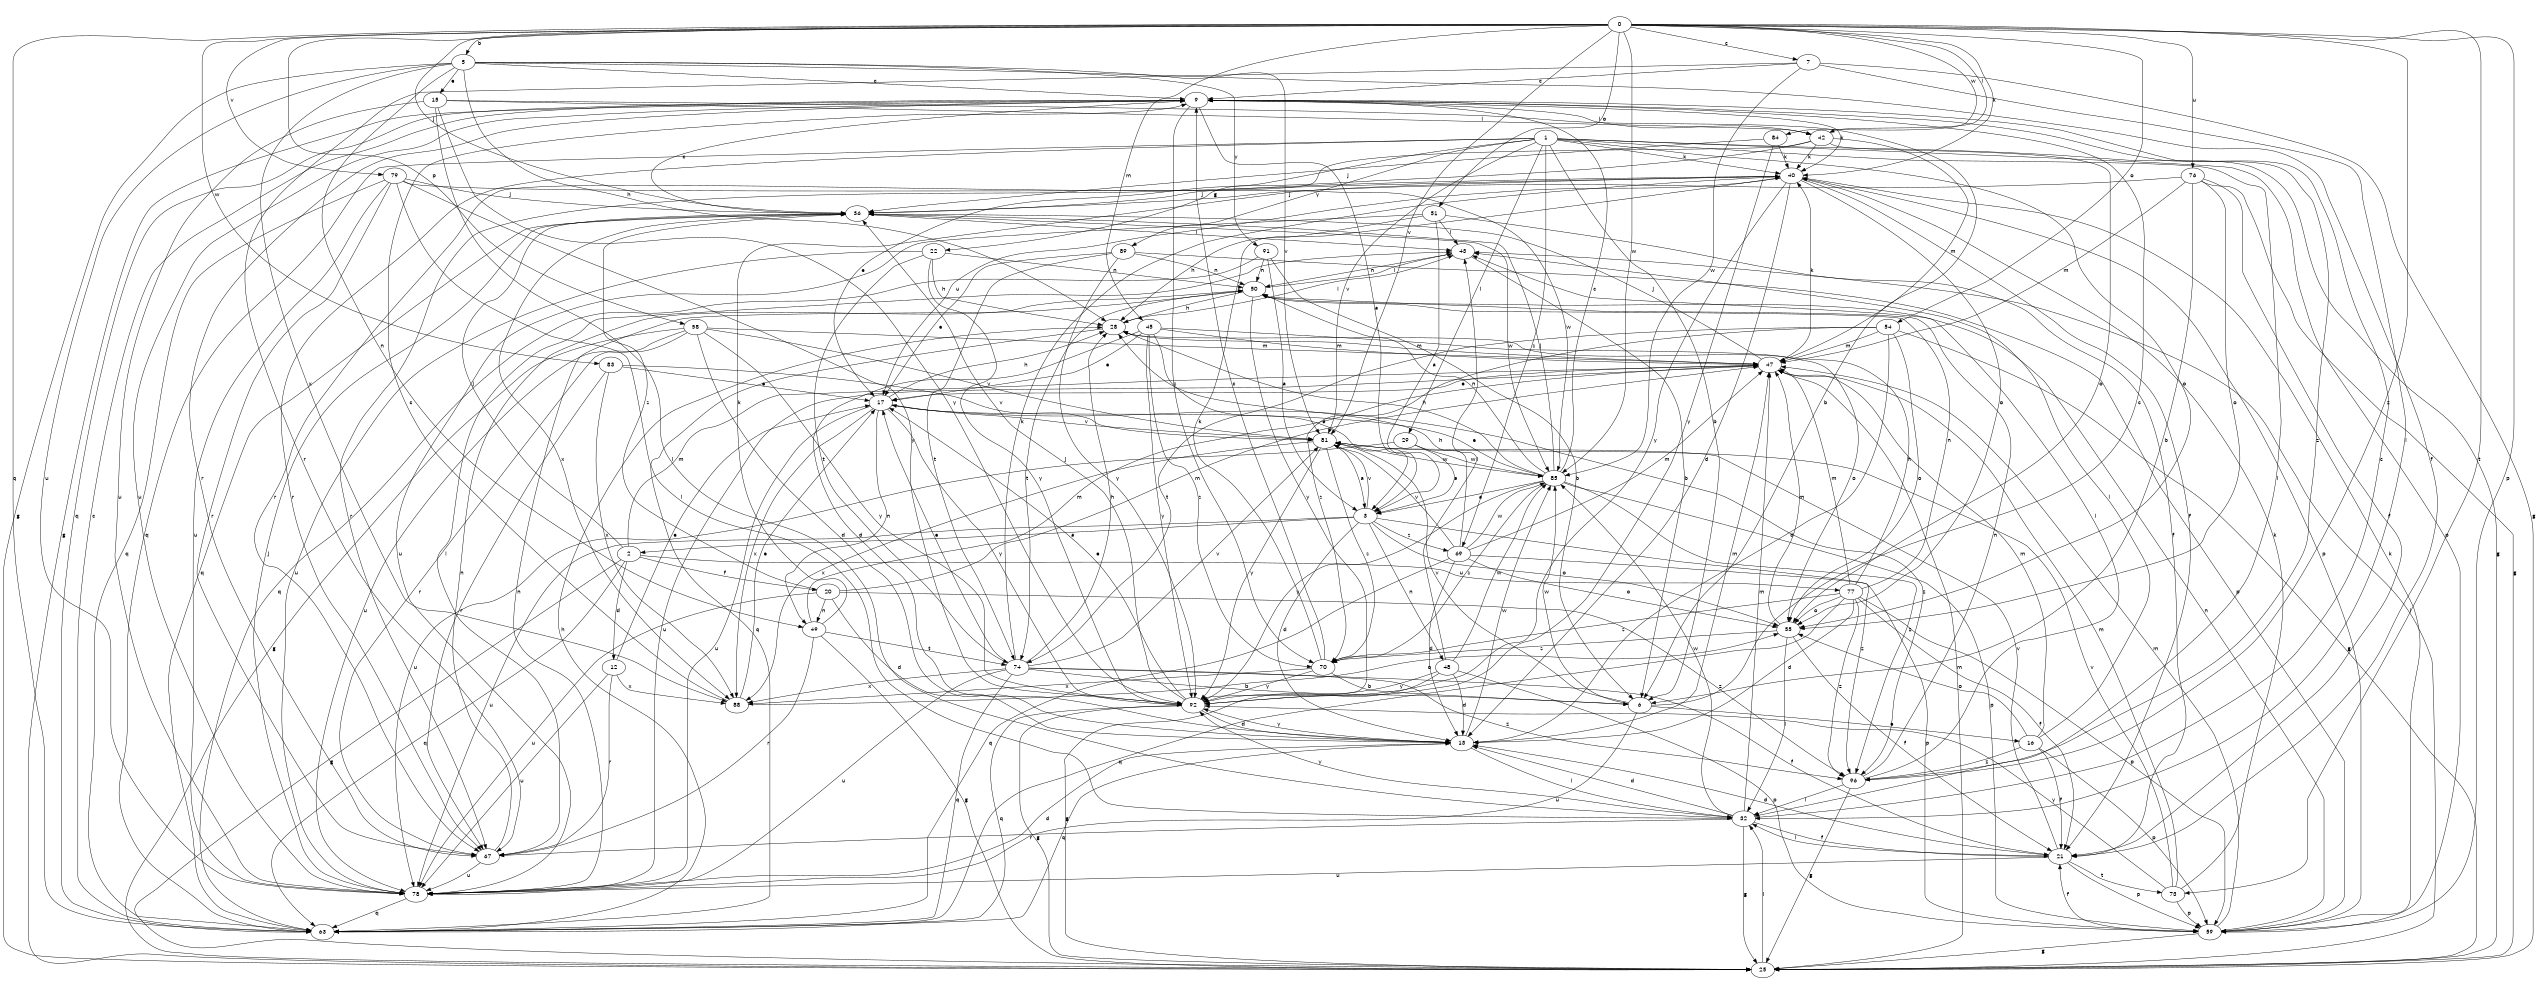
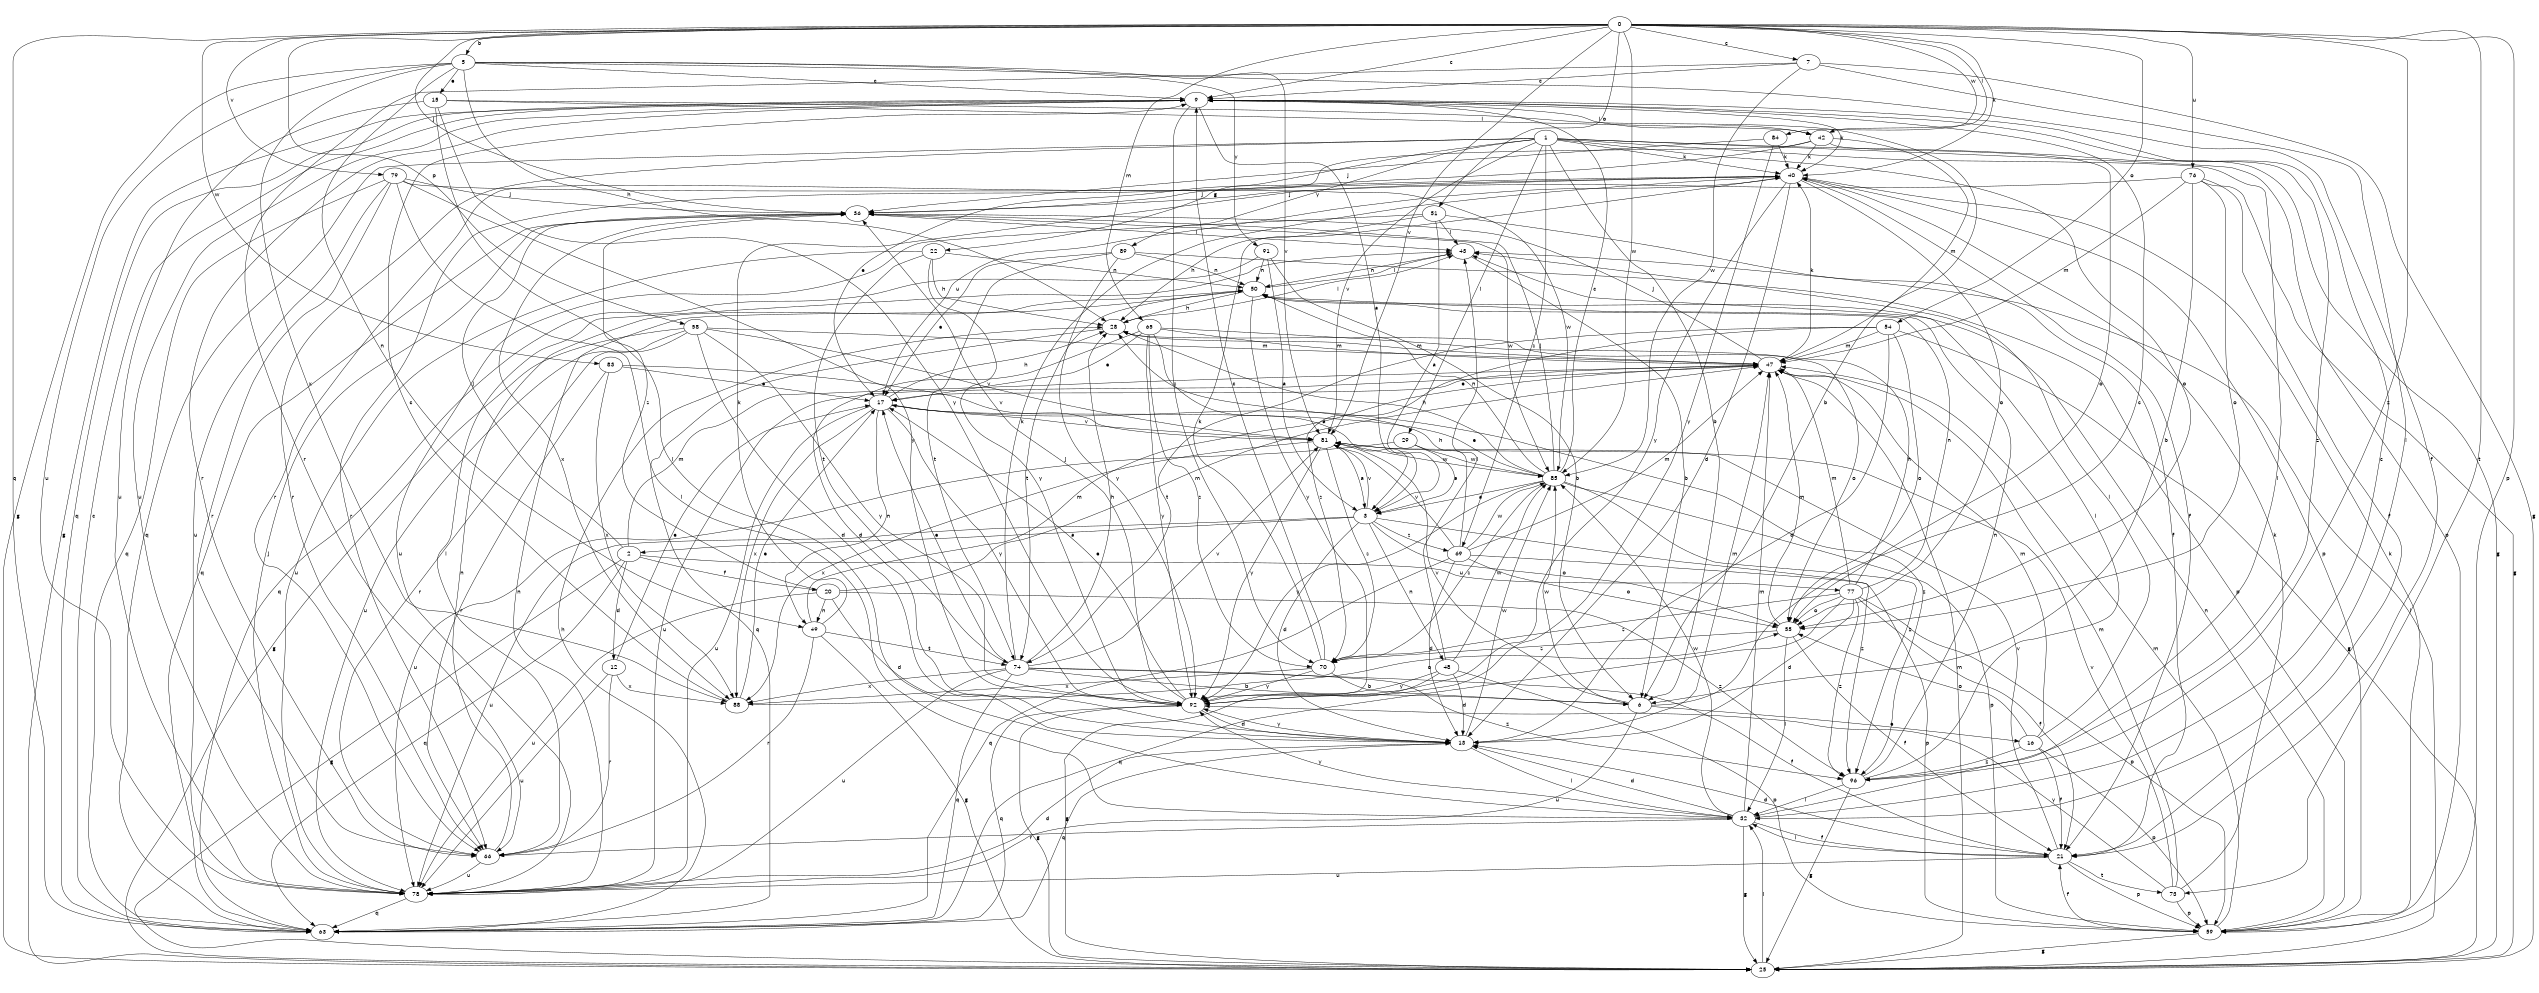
edge "36" -> "9": now "0" -> "9"
node "45": label "45" -> "65"
node "67": label "67" -> "66"
